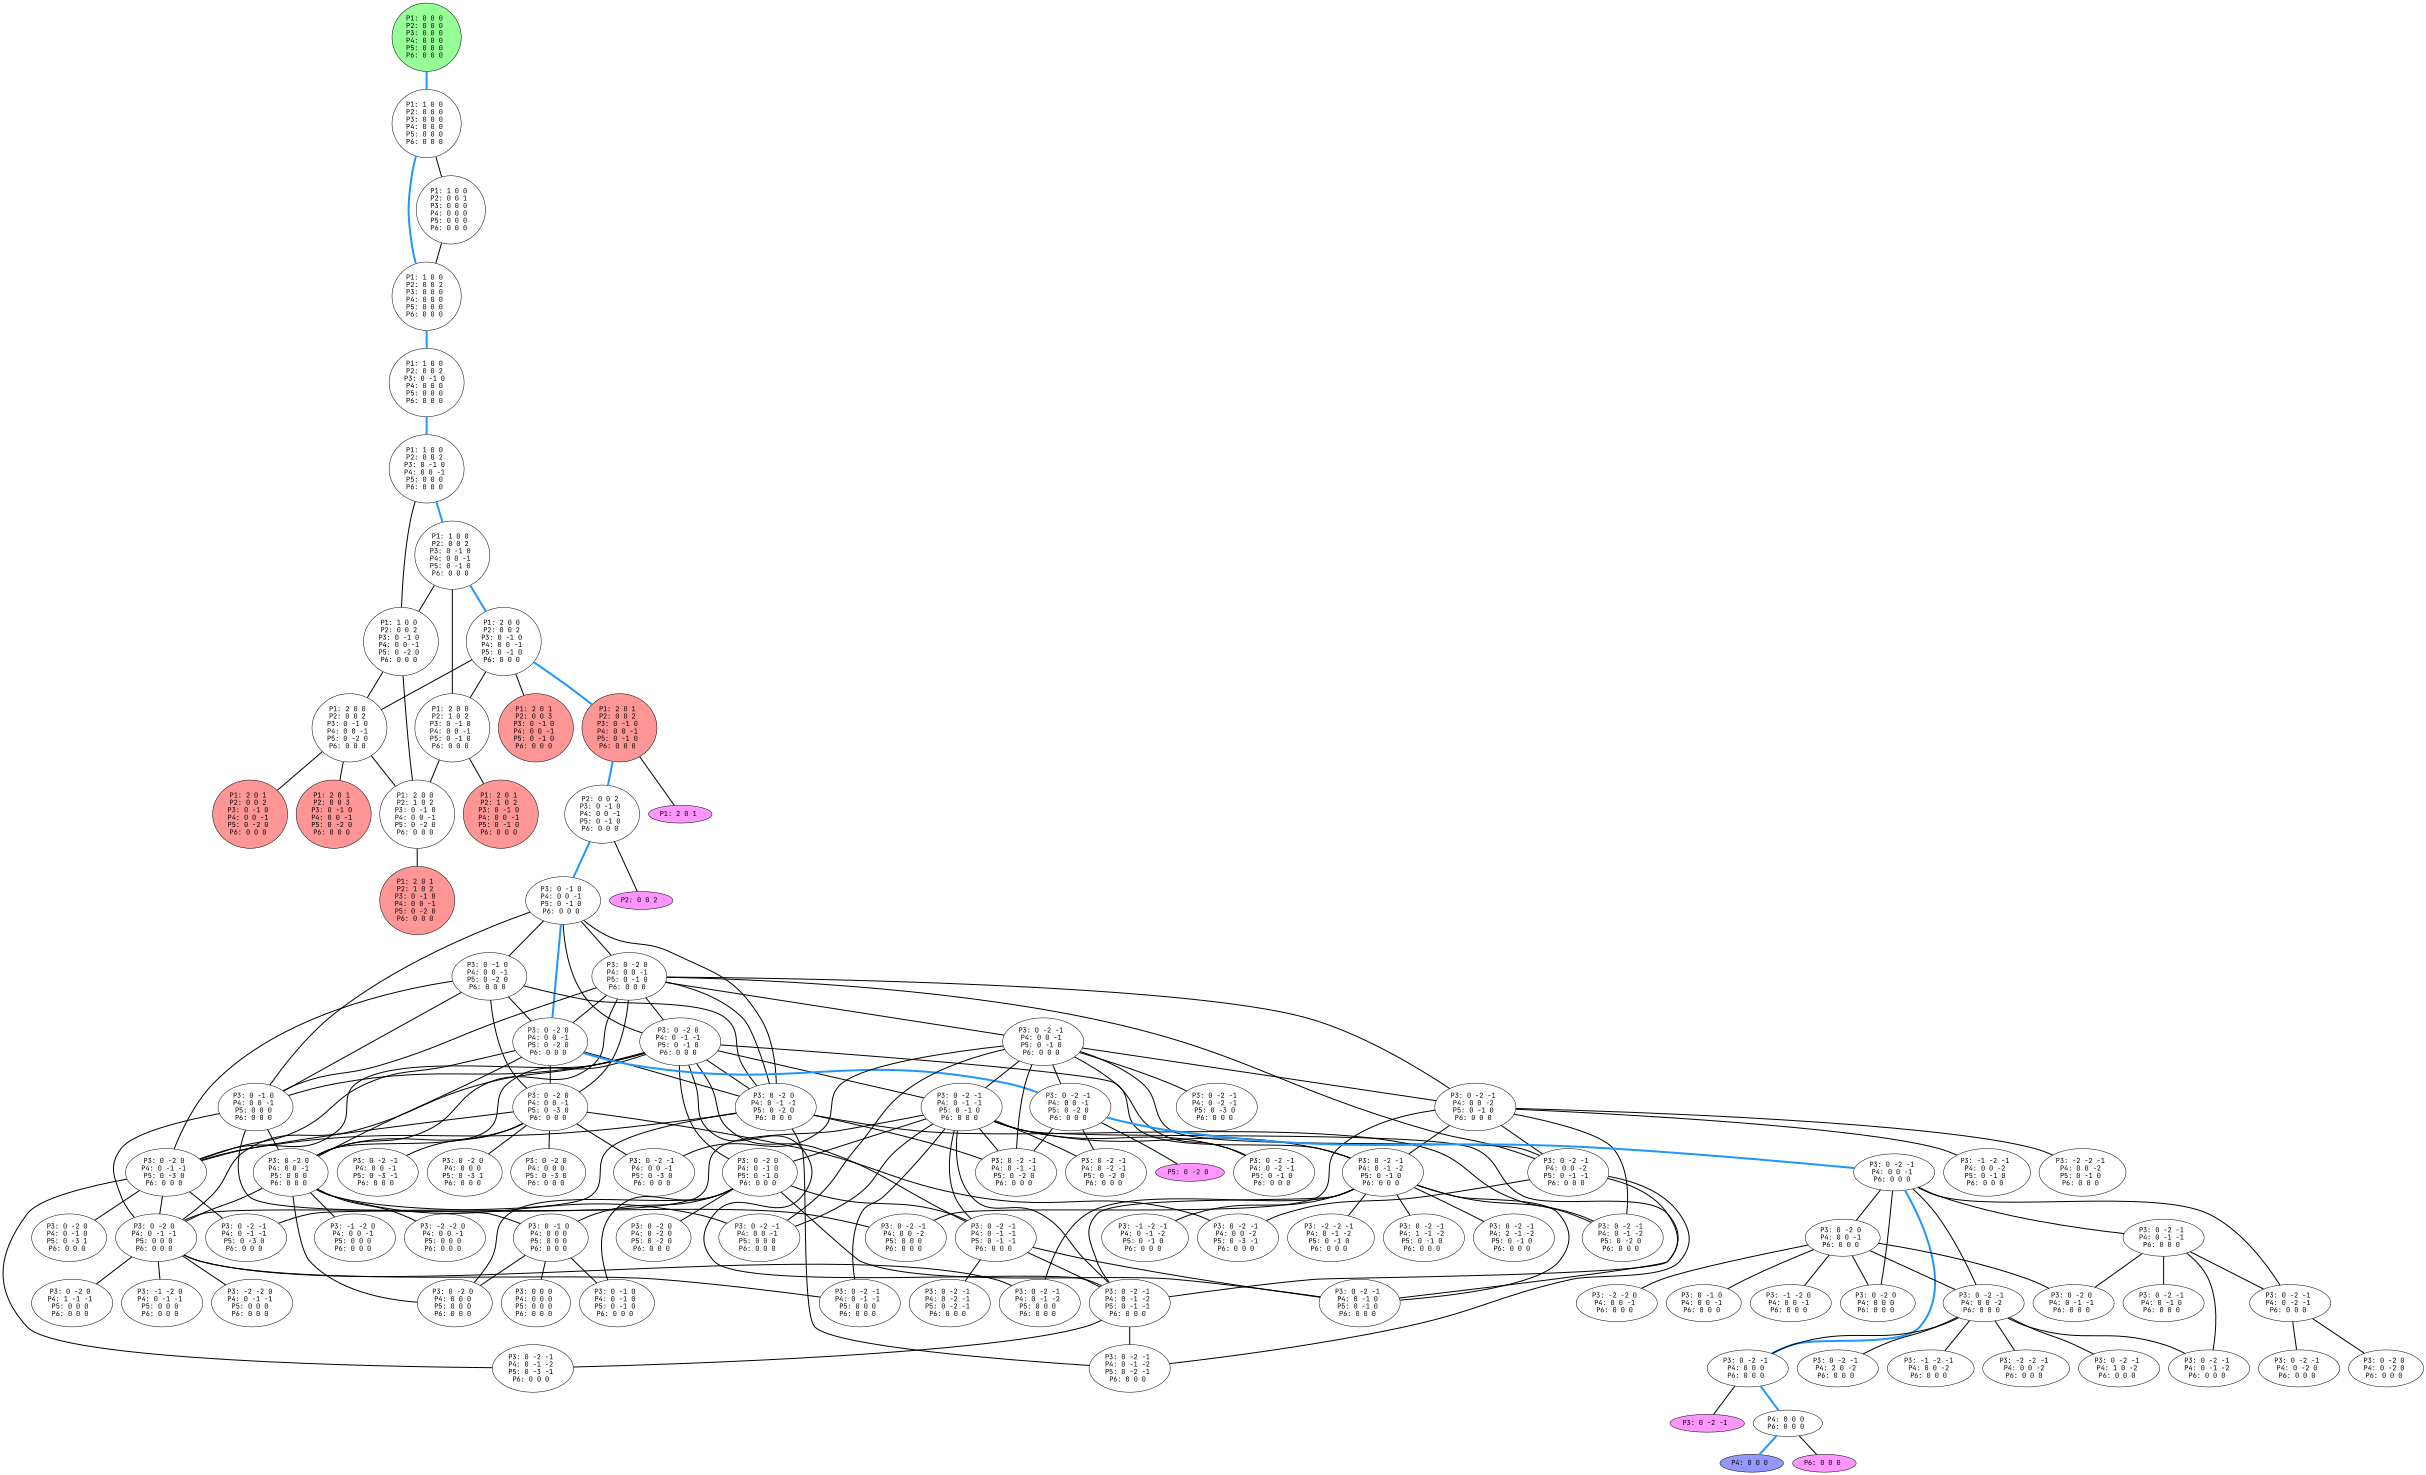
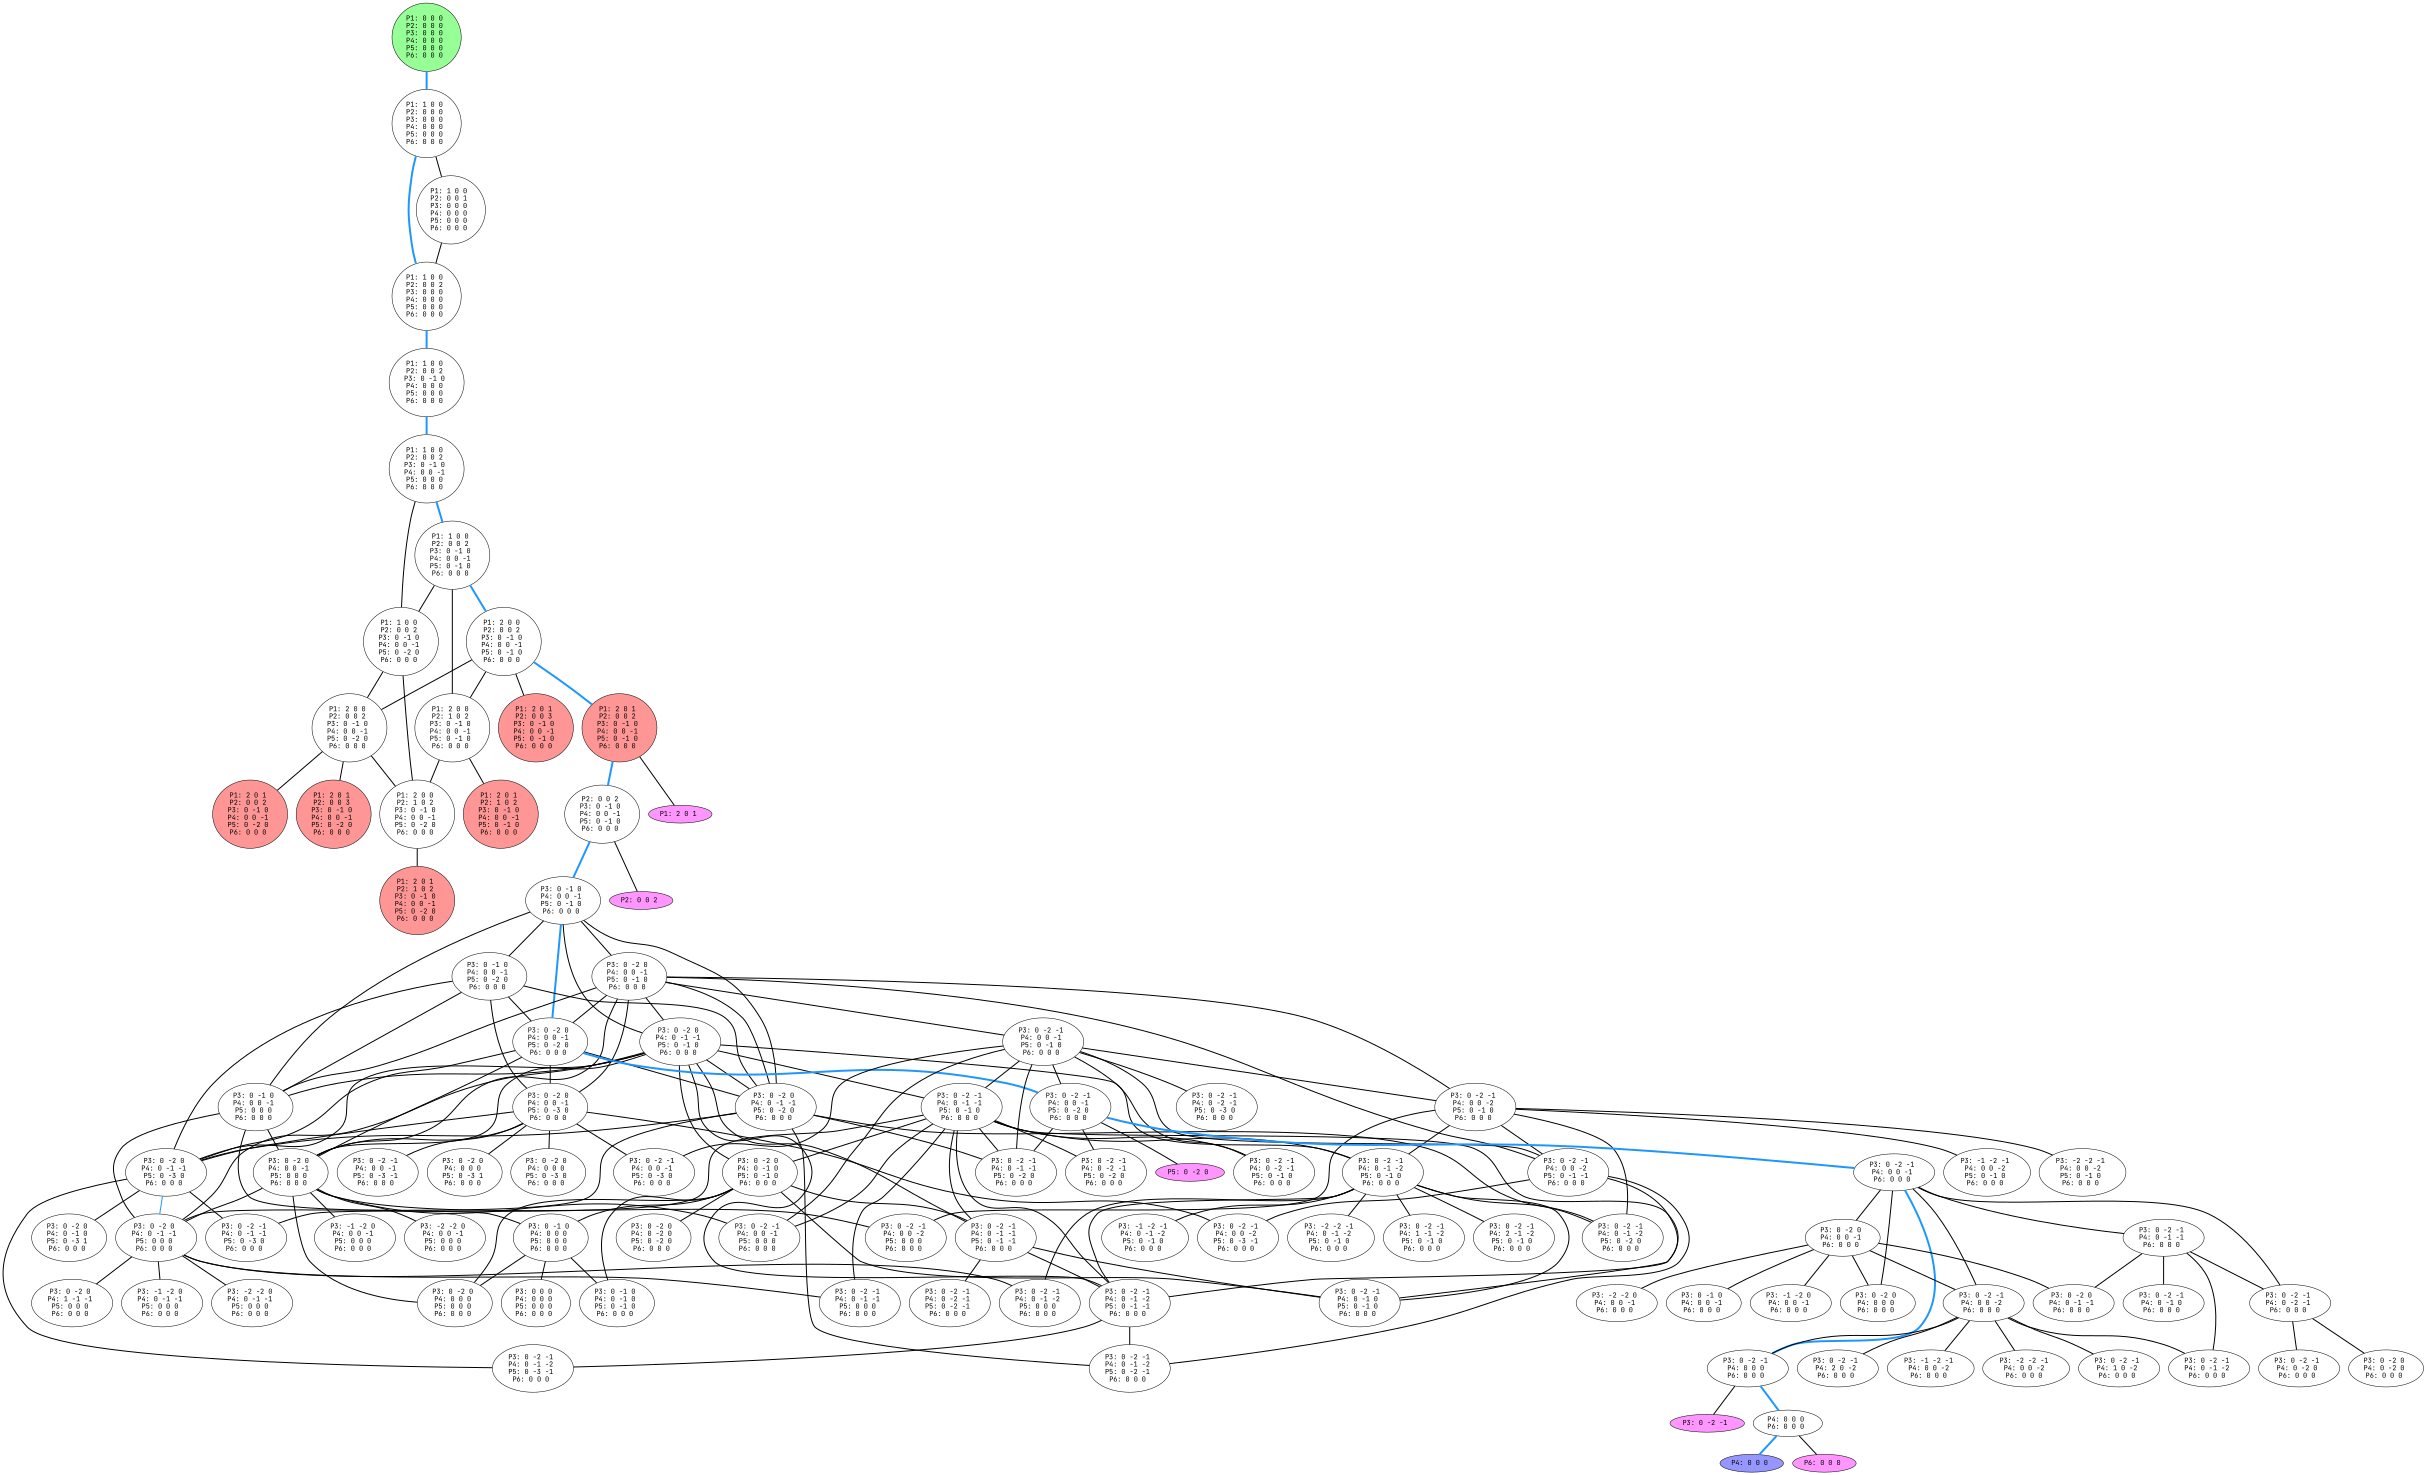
edge "P3: 0 -2 0 P4: 0 -1 -1 P5: 0 -3 0 P6: 0 0 0" -- "P3: 0 -2 0 P4: 0 -1 -1 P5: 0 0 0 P6: 0 0 0": color black -> #1e96ff
